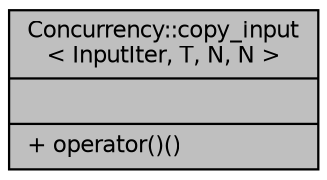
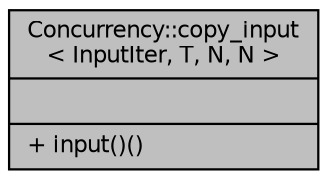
node "Concurrency::copy_input": text "+ operator()()" -> "+ input()()"
